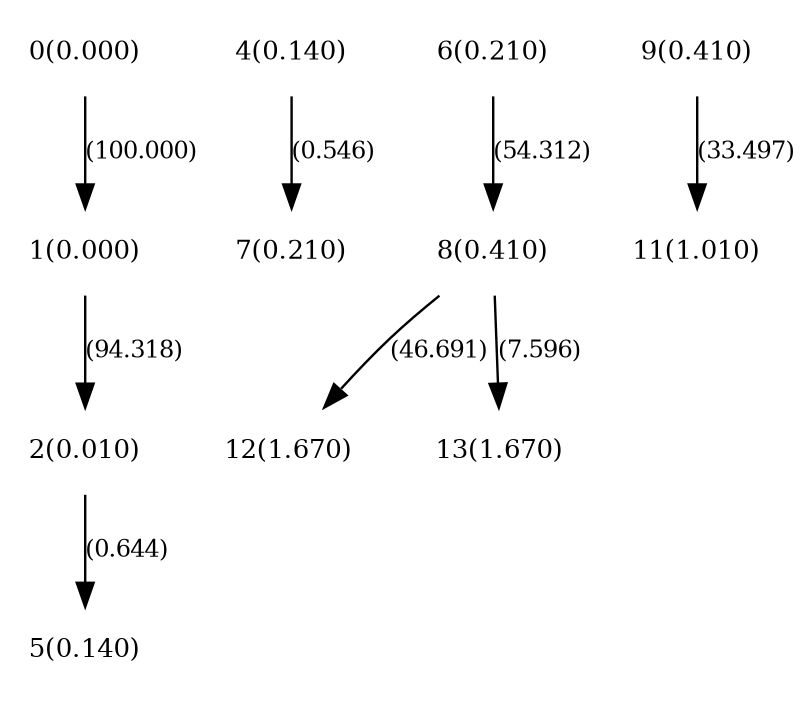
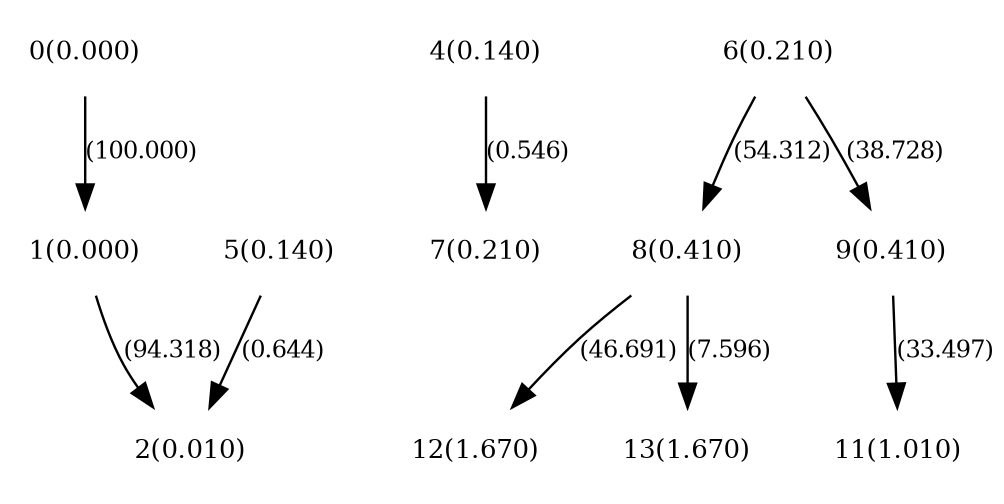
edge "6(0.210)" -> "9(0.410)": added, label "(38.728)"
edge "2(0.010)" -> "5(0.140)": reversed
